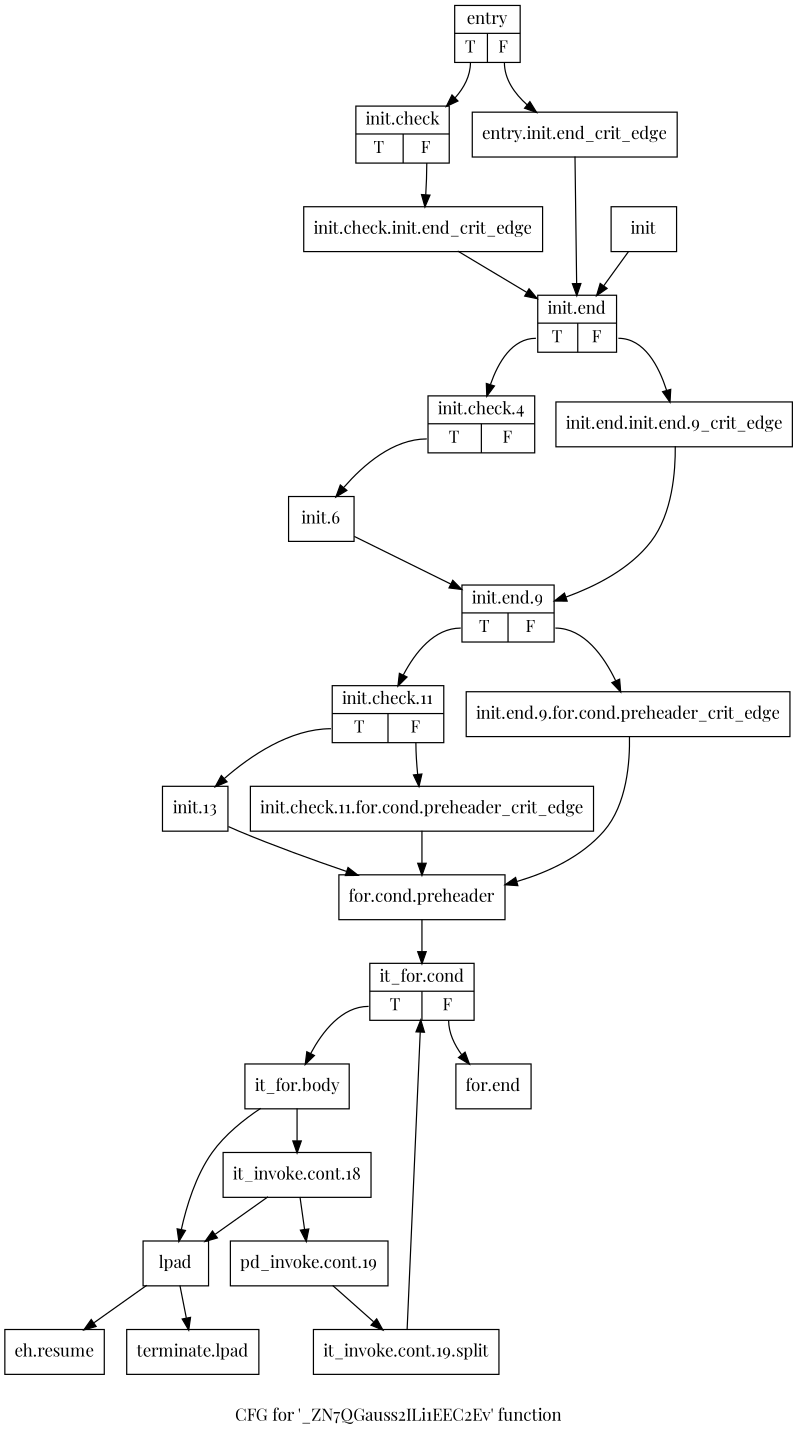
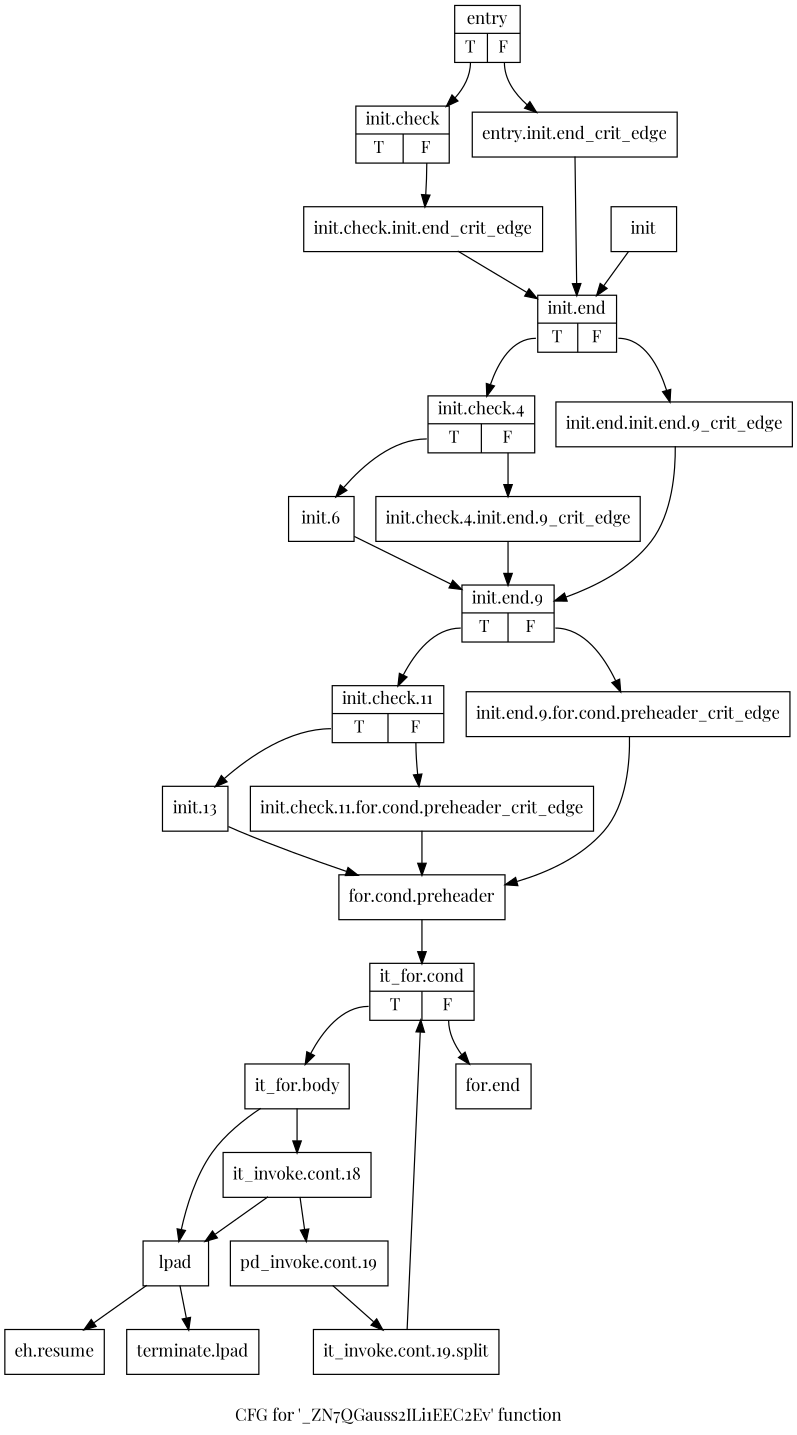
node "init.check.4.init.end.9_crit_edge": added
